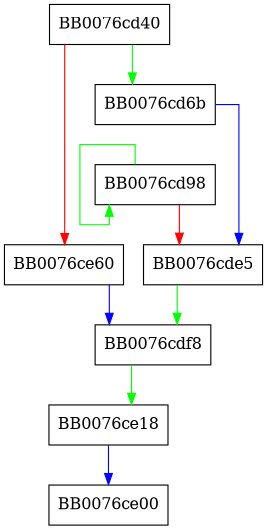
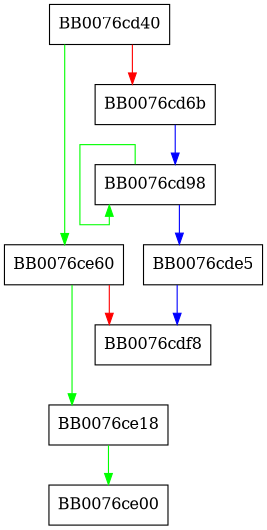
edge "BB0076cd40" -> "BB0076cd6b": color green -> red
edge "BB0076cd40" -> "BB0076ce60": color red -> green
edge "BB0076cd6b" -> "BB0076cde5": now "BB0076cd6b" -> "BB0076cd98"
edge "BB0076cd98" -> "BB0076cde5": color red -> blue
edge "BB0076ce60" -> "BB0076cdf8": color blue -> red
edge "BB0076cde5" -> "BB0076cdf8": color green -> blue
edge "BB0076cdf8" -> "BB0076ce18": now "BB0076ce60" -> "BB0076ce18"
edge "BB0076ce18" -> "BB0076ce00": color blue -> green
